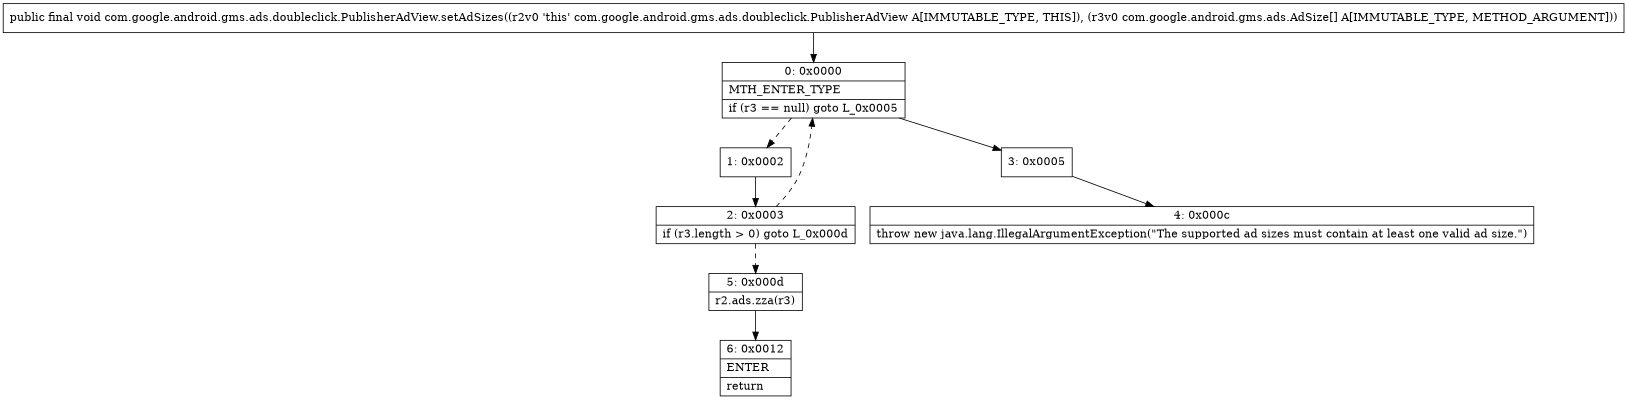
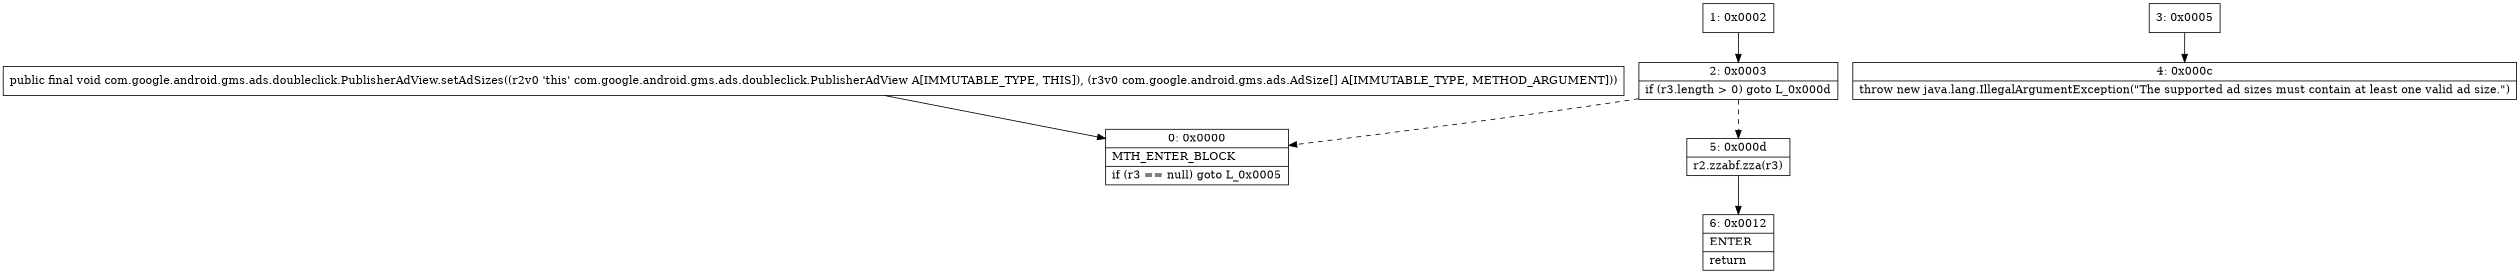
node "0: 0x0000": text "MTH_ENTER_TYPE" -> "MTH_ENTER_BLOCK"
edge "0: 0x0000" -> "1: 0x0002": removed
edge "0: 0x0000" -> "3: 0x0005": removed
node "5: 0x000d": text "r2.ads.zza(r3)" -> "r2.zzabf.zza(r3)"
